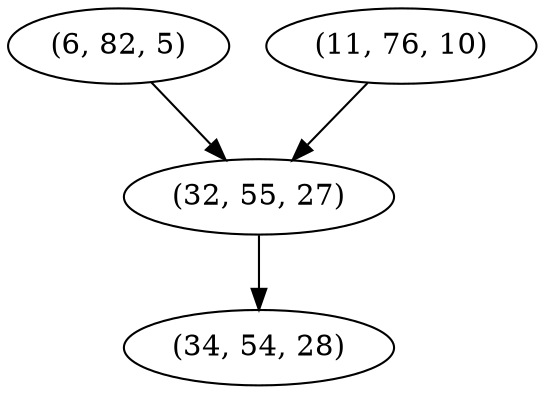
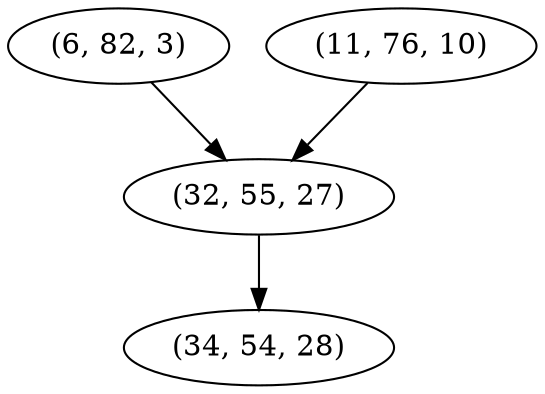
node "(6, 82, 5)": label "(6, 82, 5)" -> "(6, 82, 3)"
